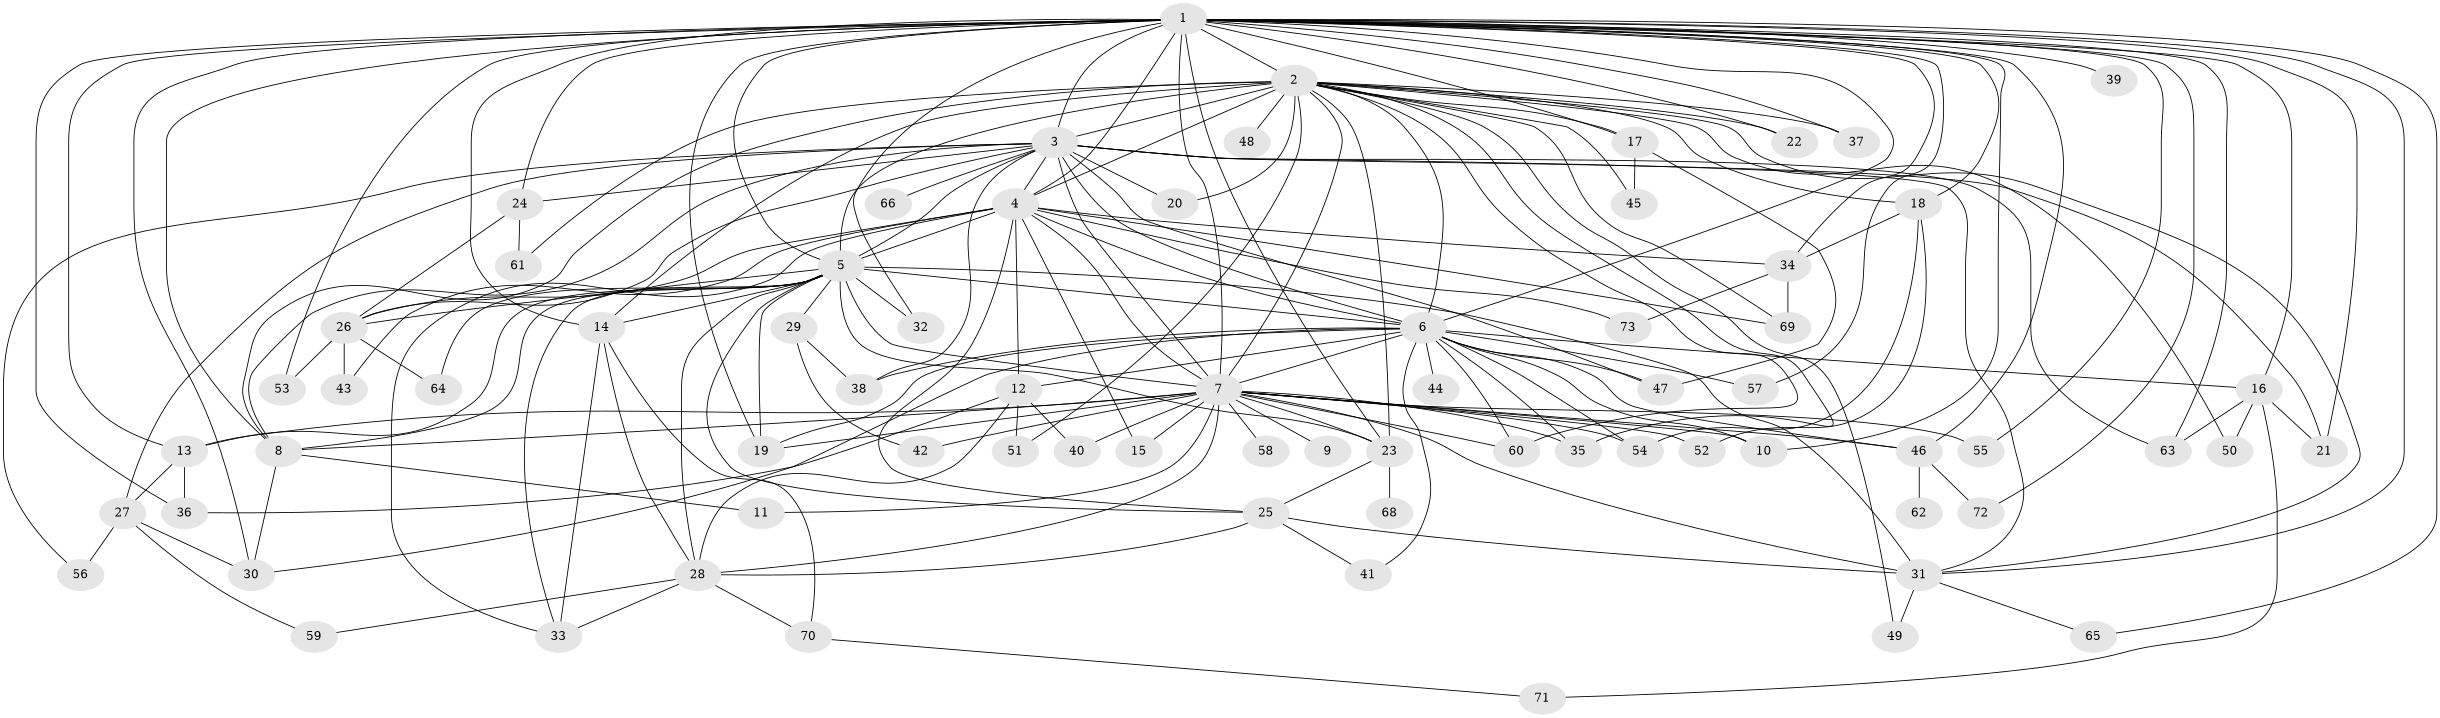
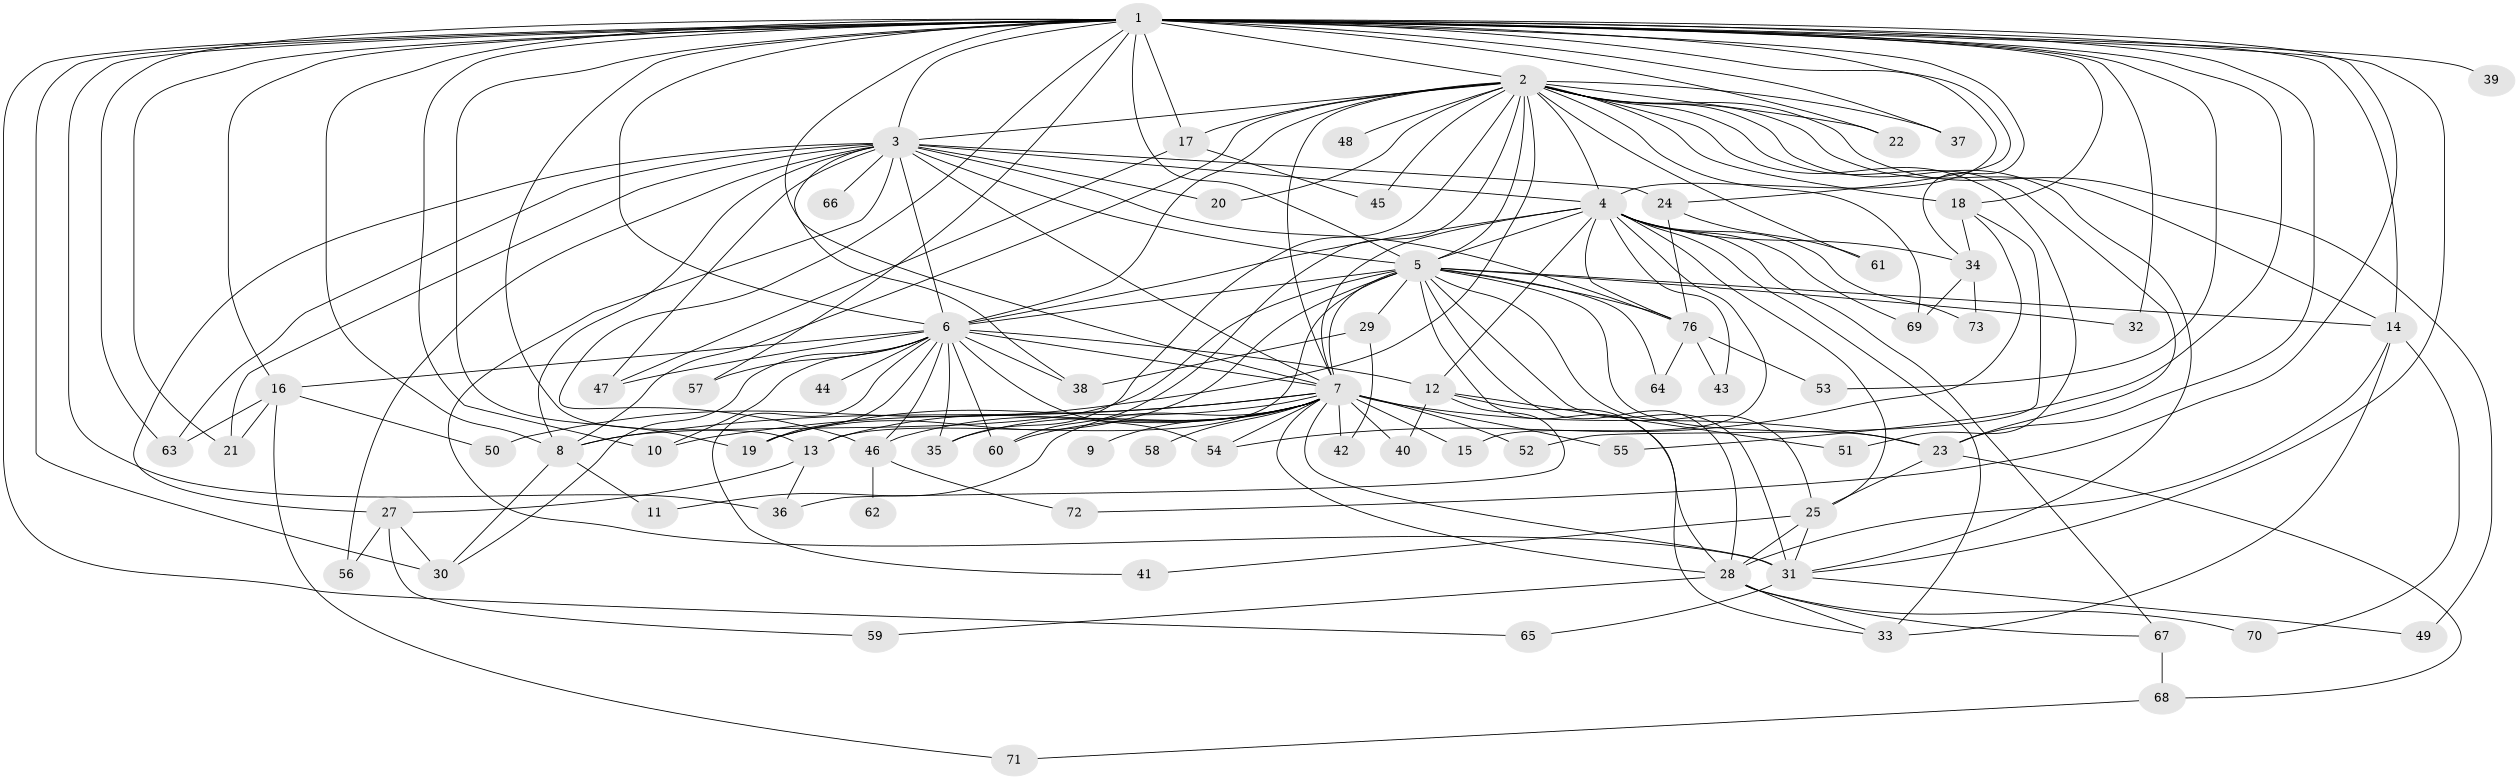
node "26": label "26" -> "76"
node "67": added
edge "70" -- "71": now "68" -- "71"
